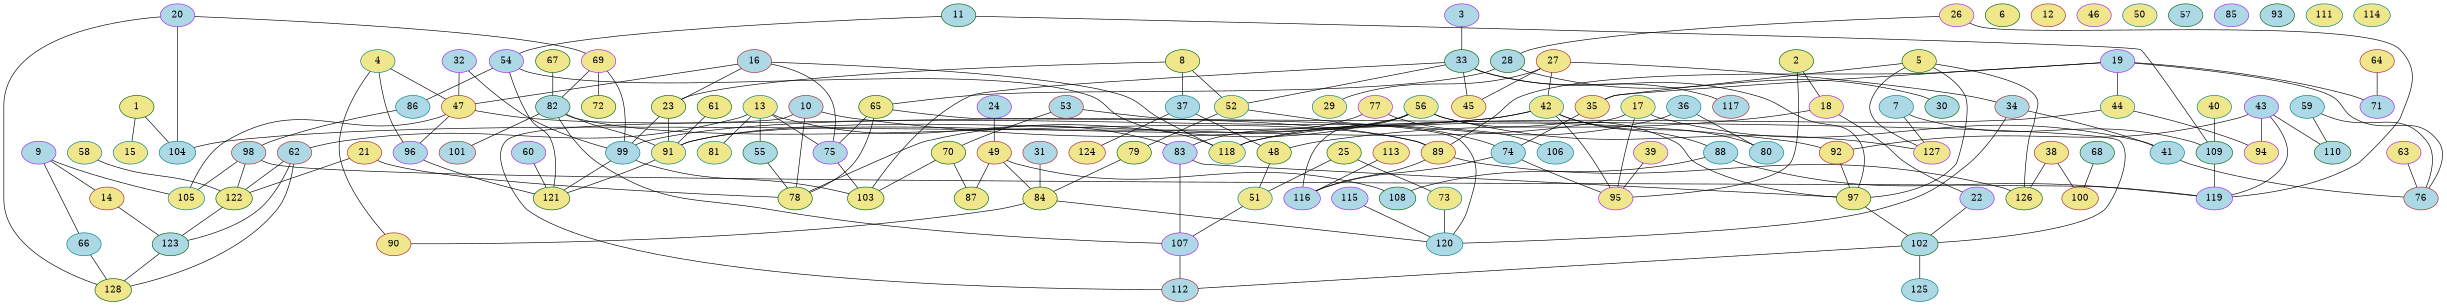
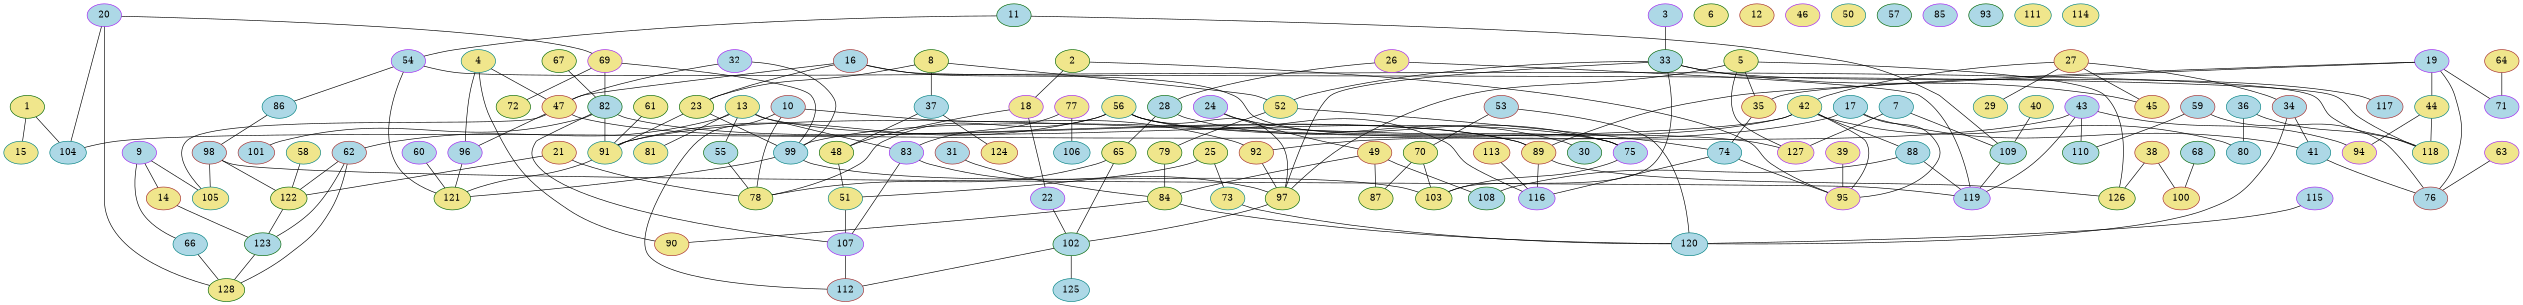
node "17": fillcolor khaki -> lightblue
node "59": color teal -> brown
edge "65" -- "75": now "24" -- "75"
